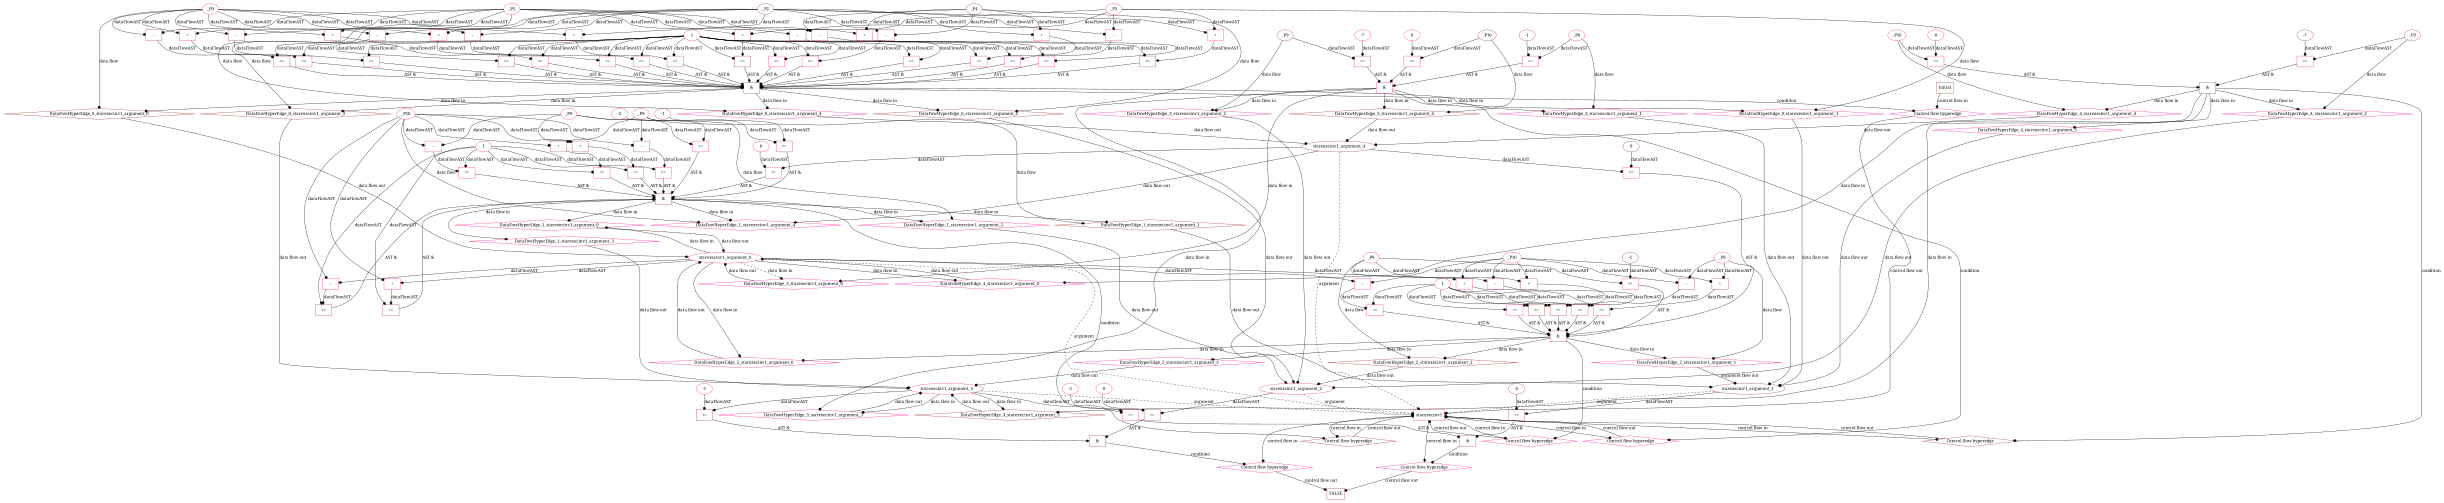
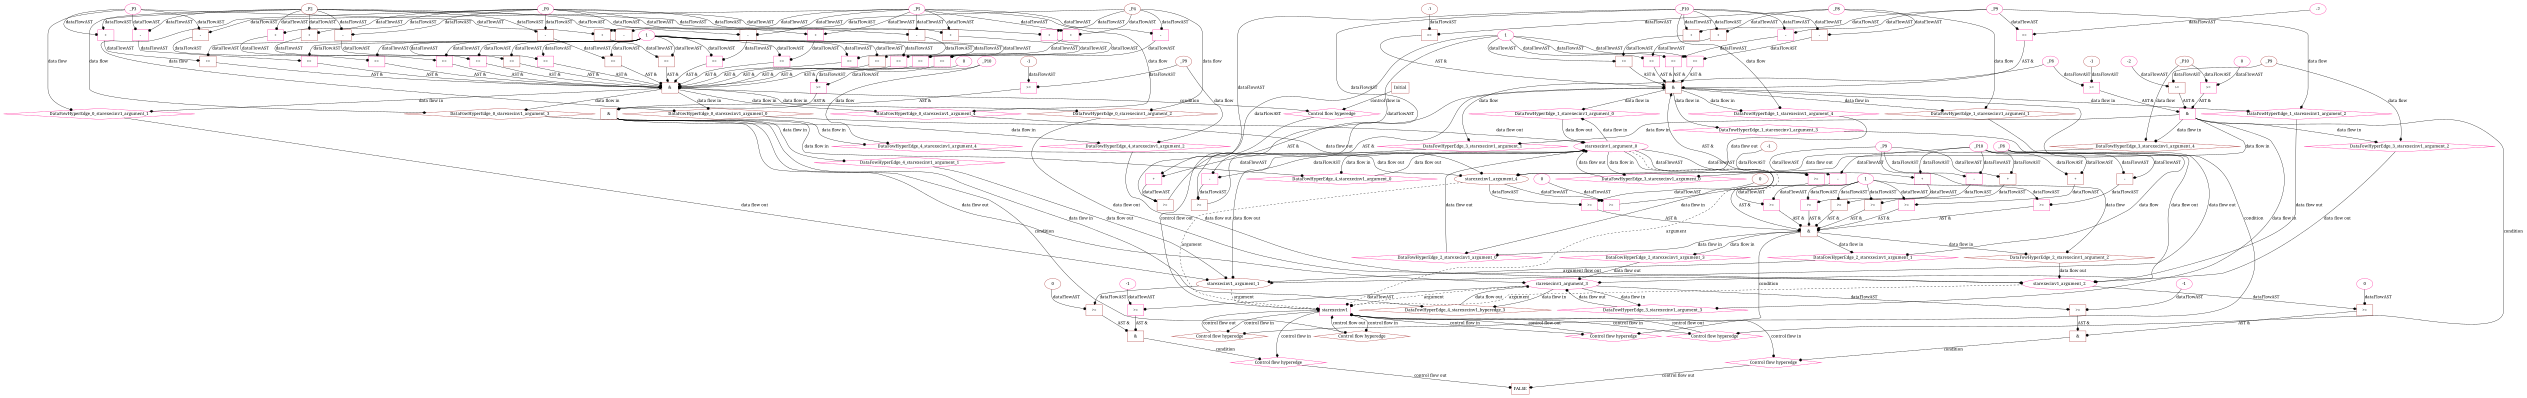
edge "starexecinv1_argument_4" -> "DataFowHyperEdge_1_starexecinv1_argument_4": reversed
edge "starexecinv1_argument_0" -> "DataFowHyperEdge_3_starexecinv1_argument_0": style dashed -> solid
node "DataFowHyperEdge_4_starexecinv1_argument_3": label "DataFowHyperEdge_4_starexecinv1_argument_3" -> "DataFowHyperEdge_4_starexecinv1_hyperedge_3"
